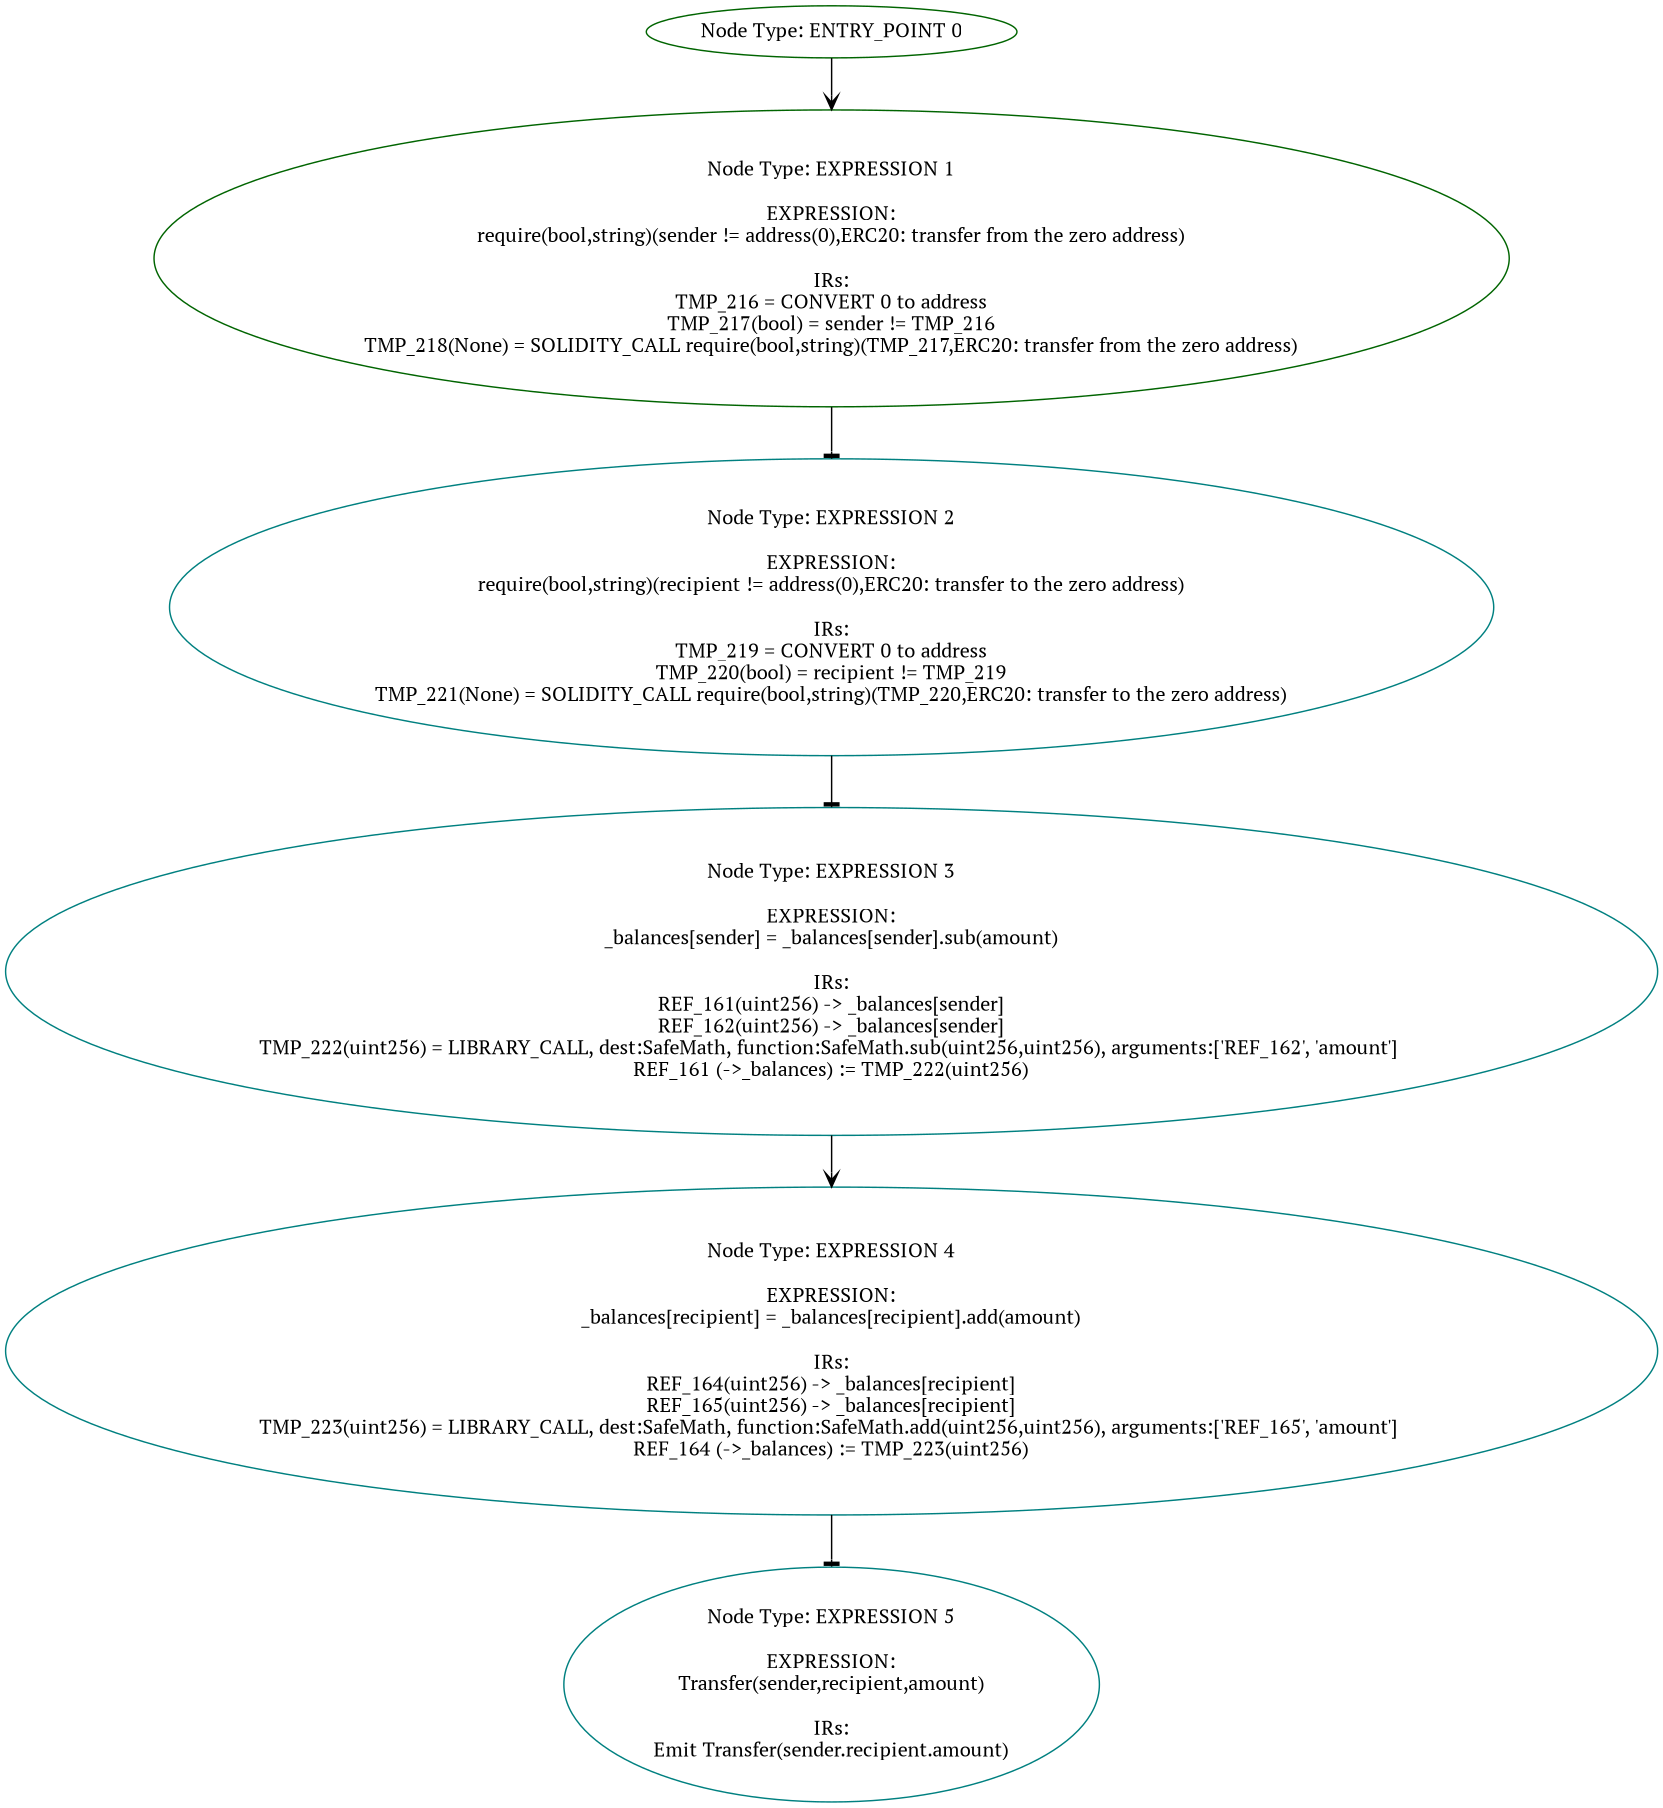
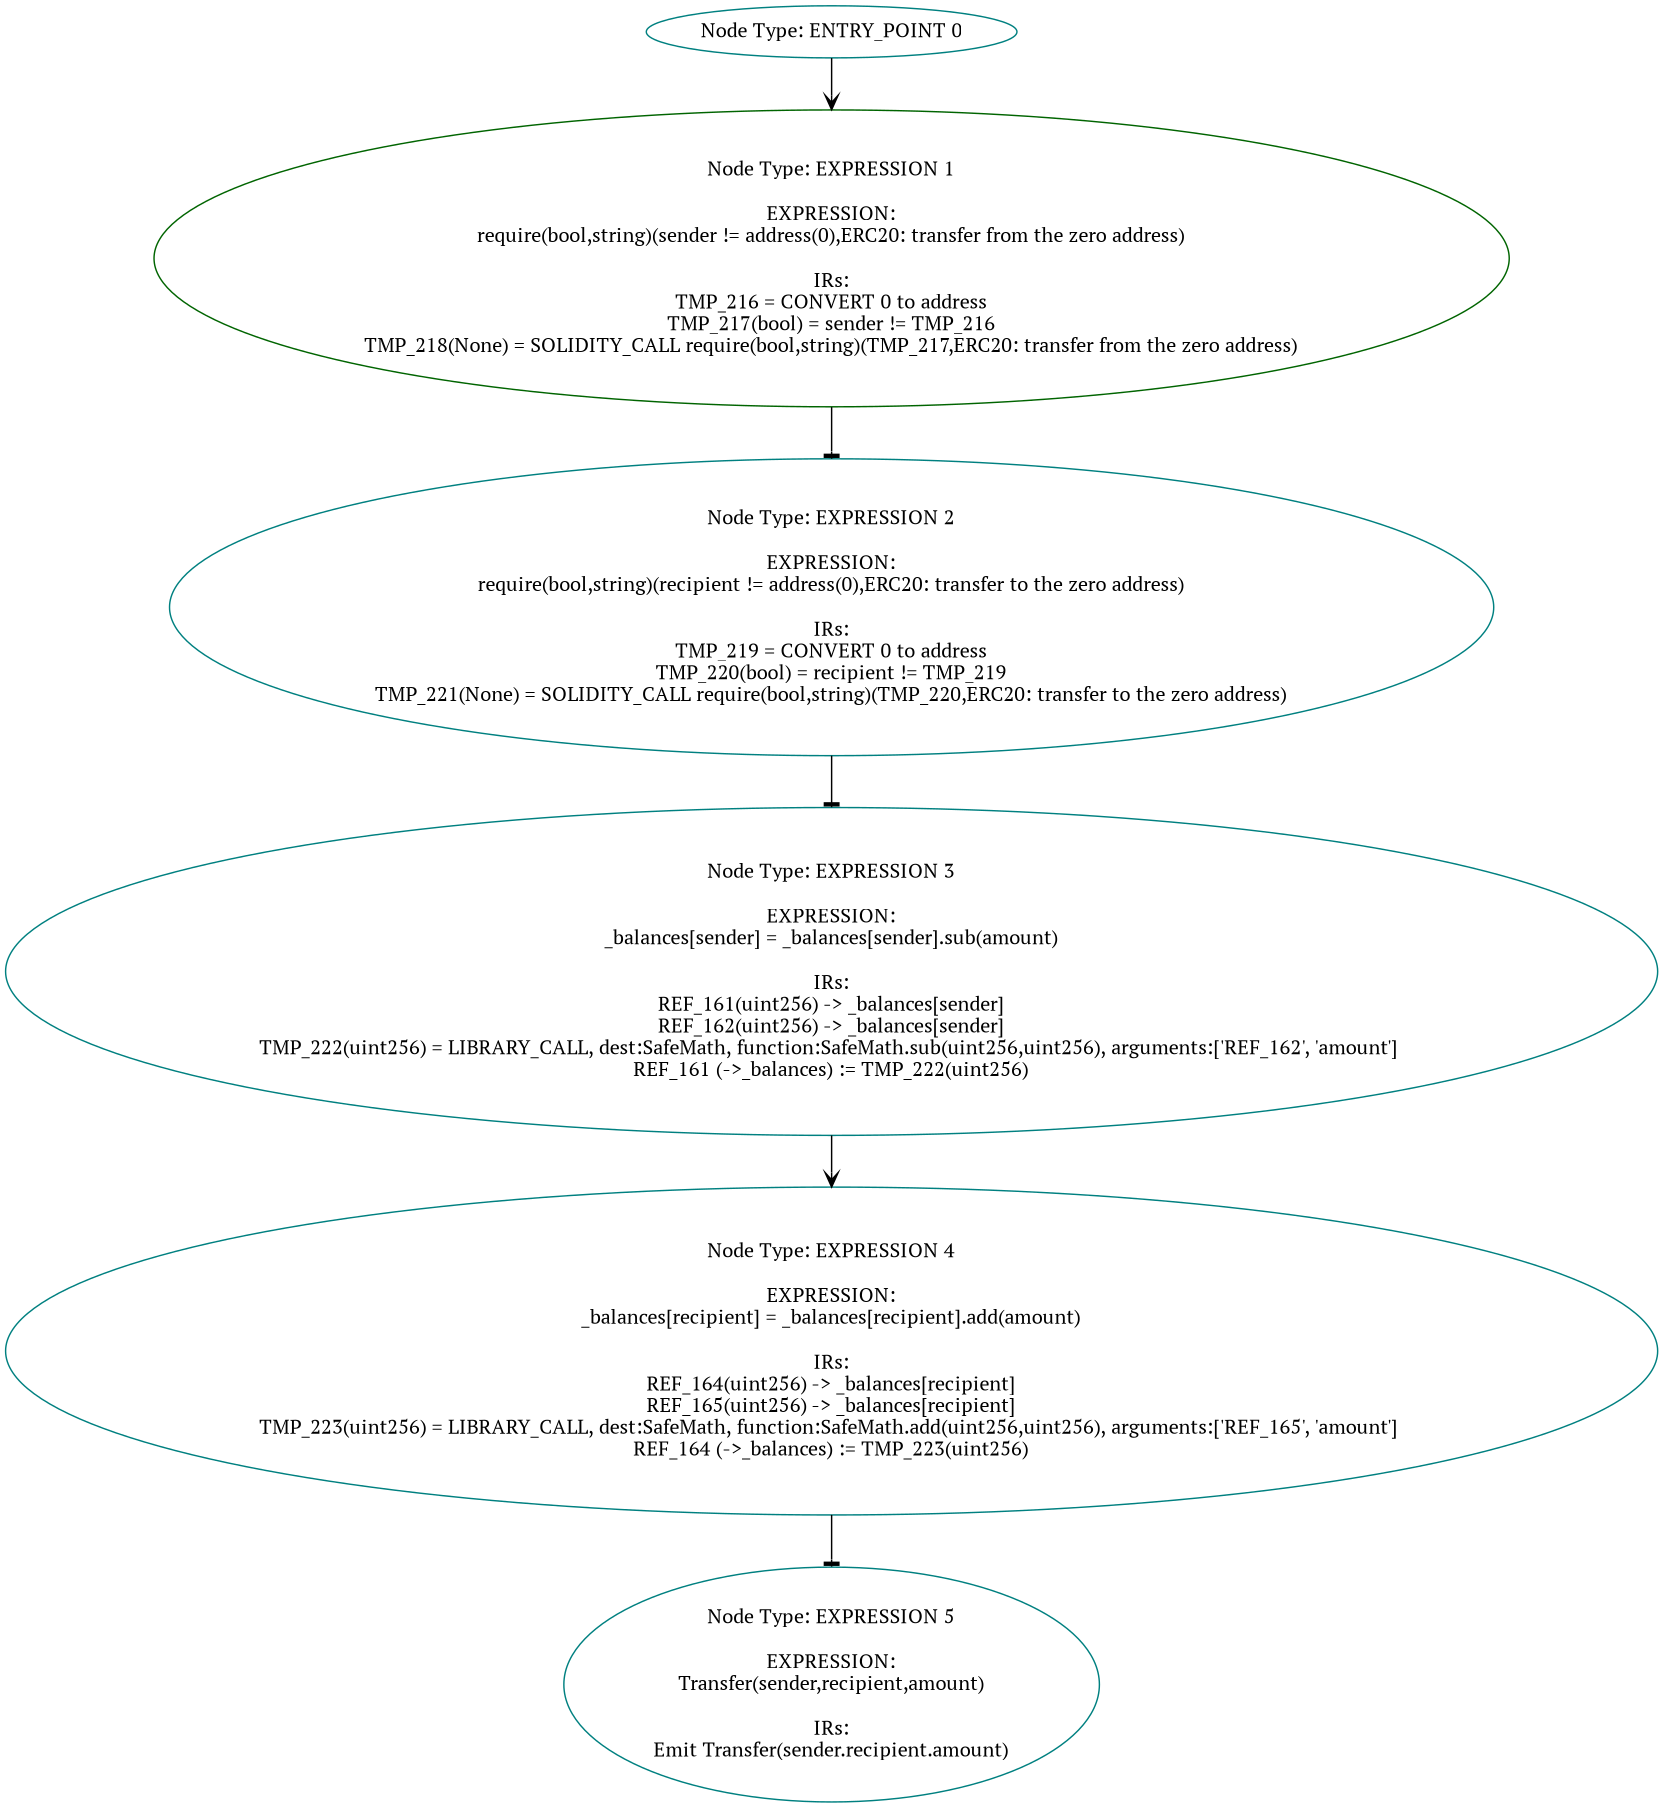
node "Node Type: ENTRY_POINT 0": color darkgreen -> teal
